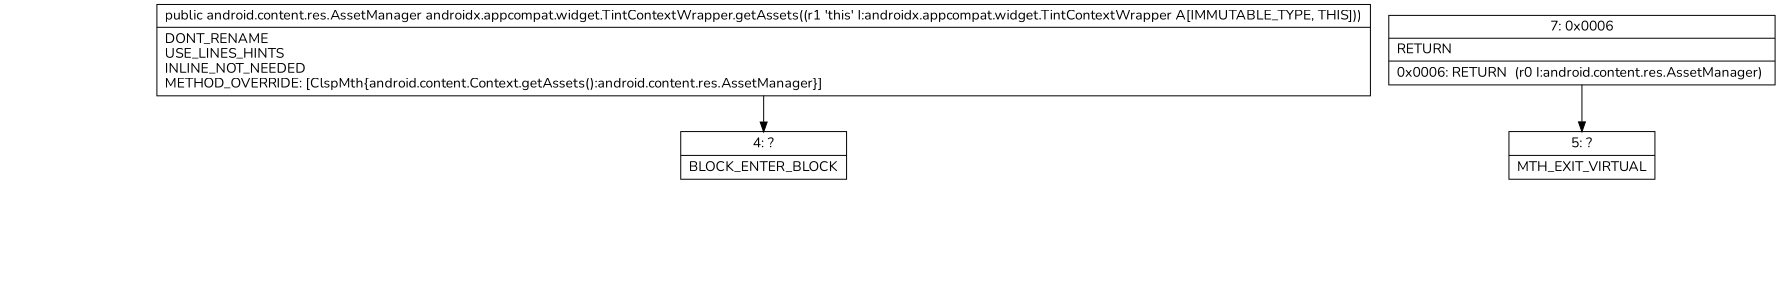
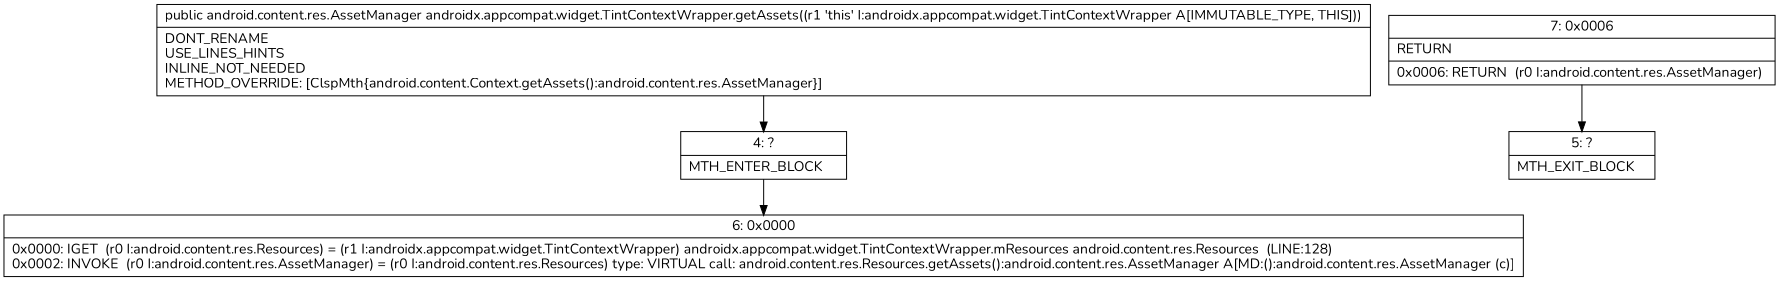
node "4: ?": text "BLOCK_ENTER_BLOCK" -> "MTH_ENTER_BLOCK"
node "5: ?": text "MTH_EXIT_VIRTUAL" -> "MTH_EXIT_BLOCK"
node "6: 0x0000": added
